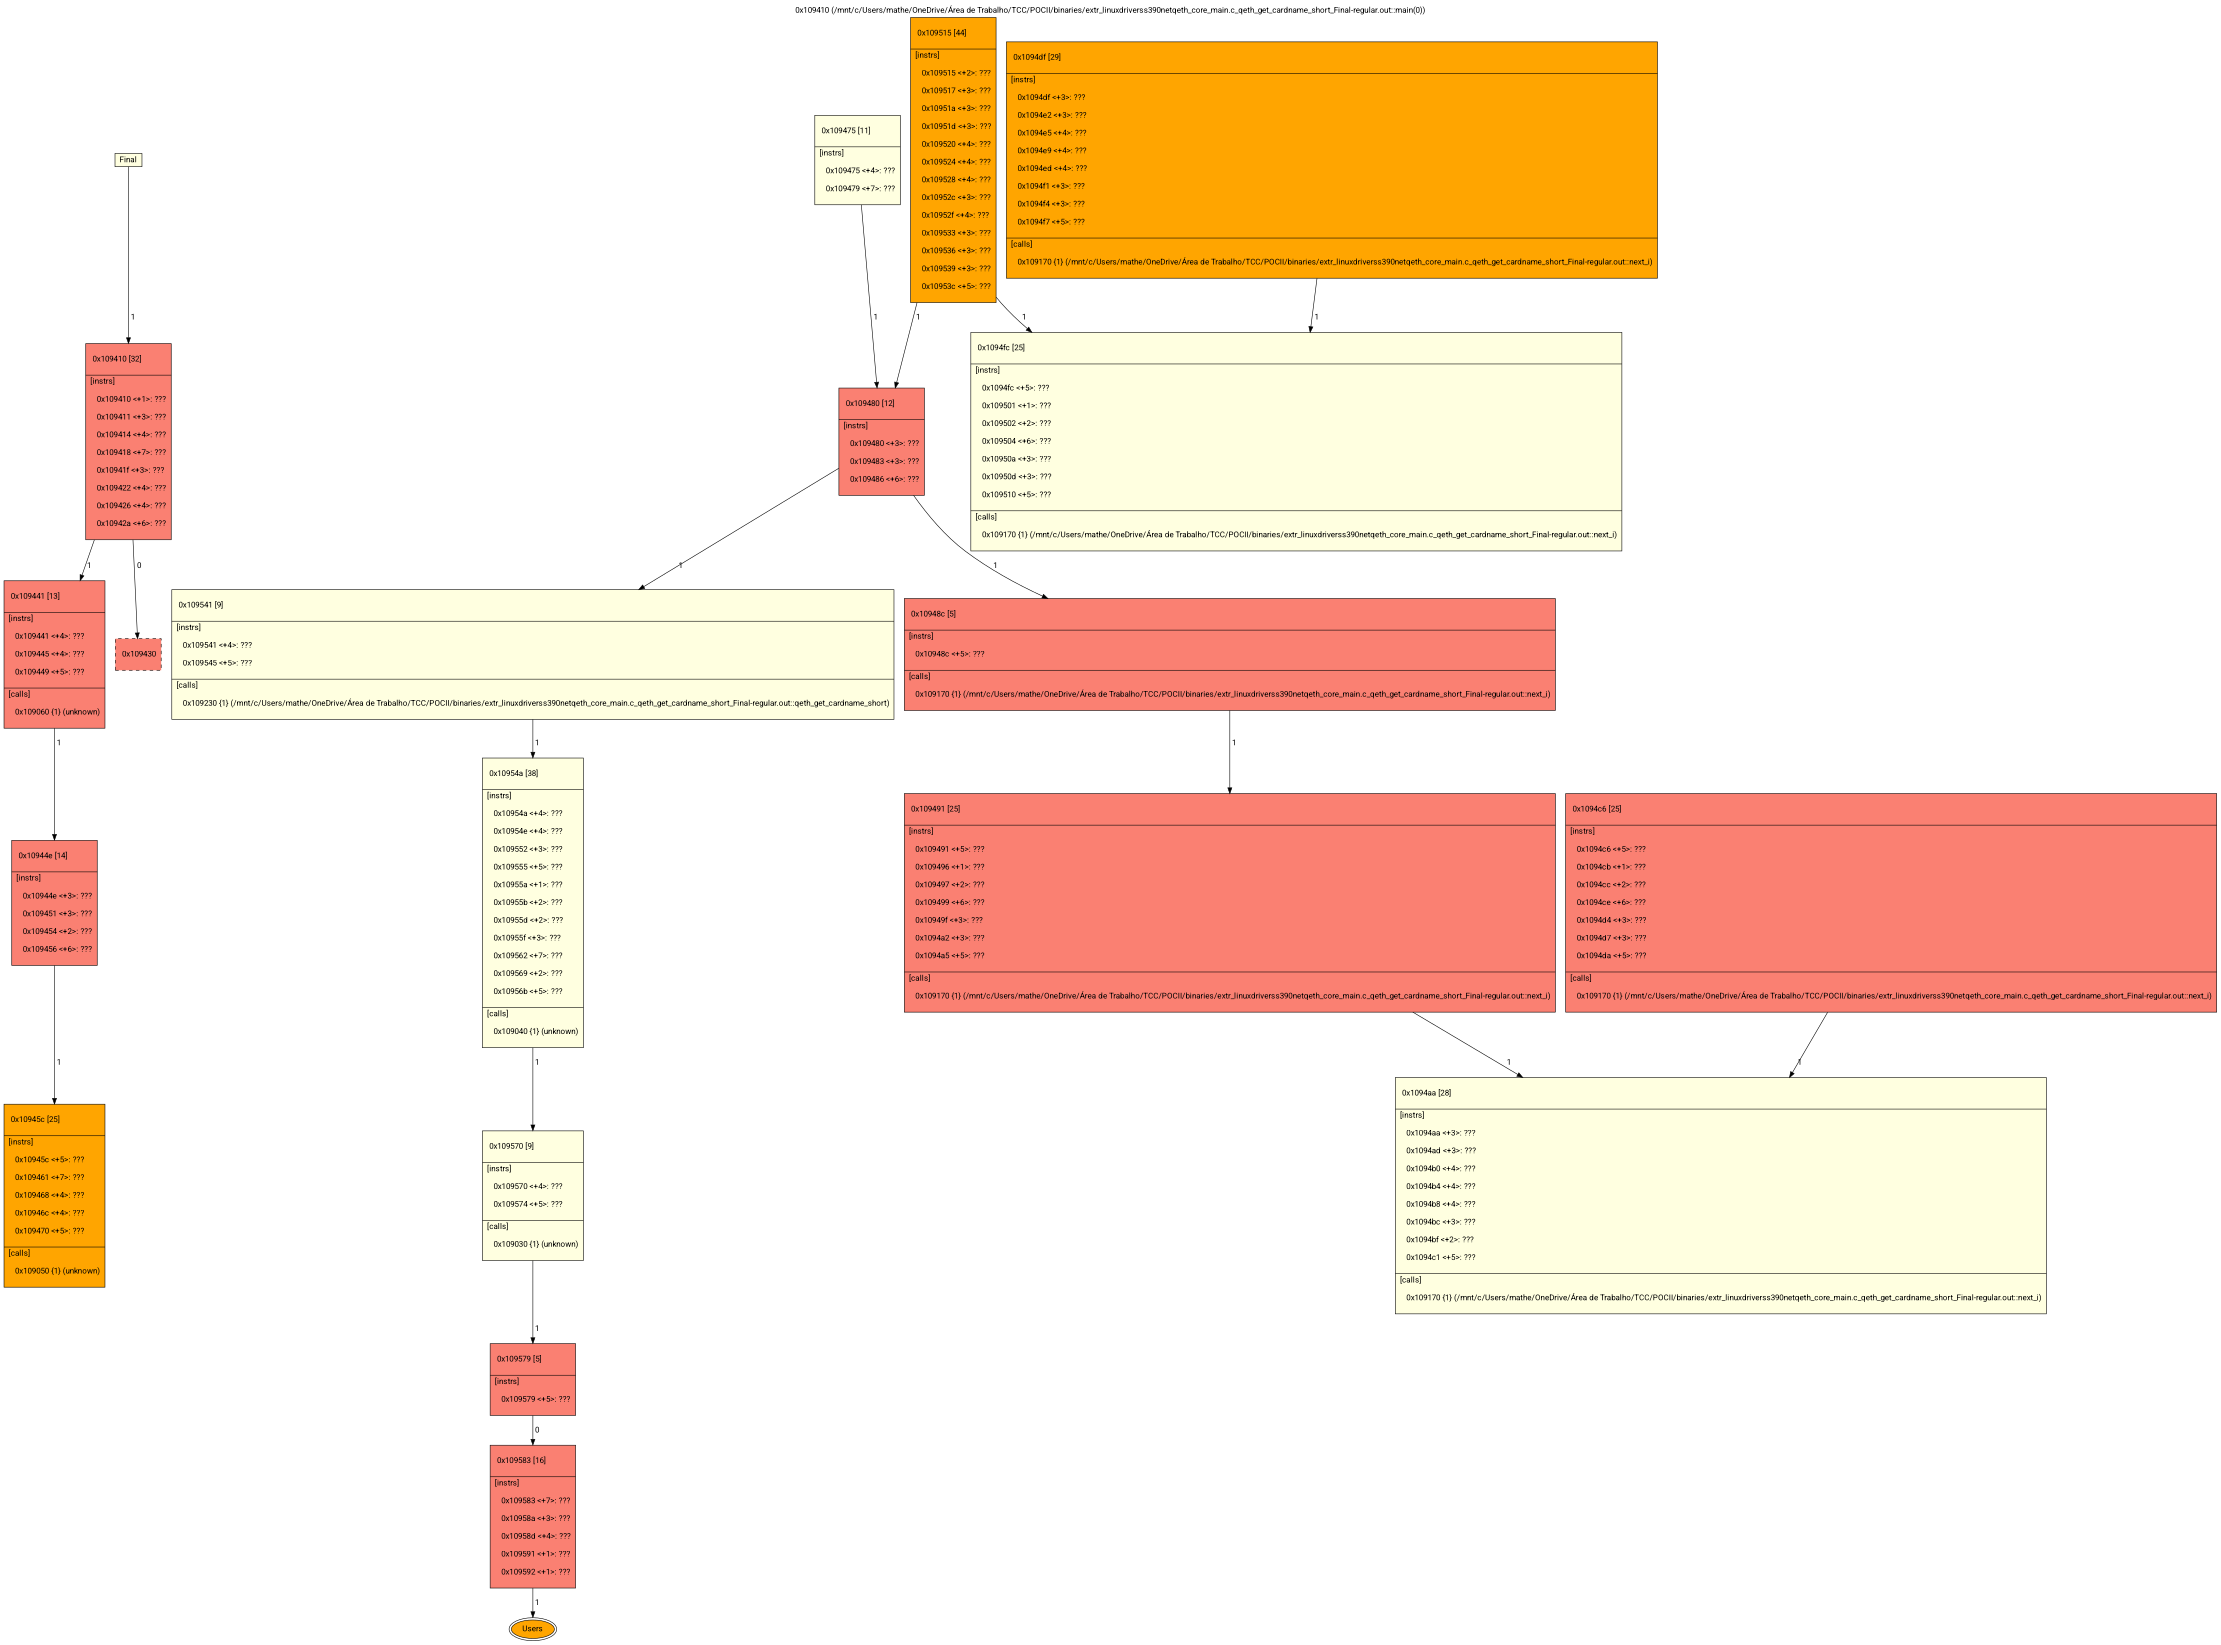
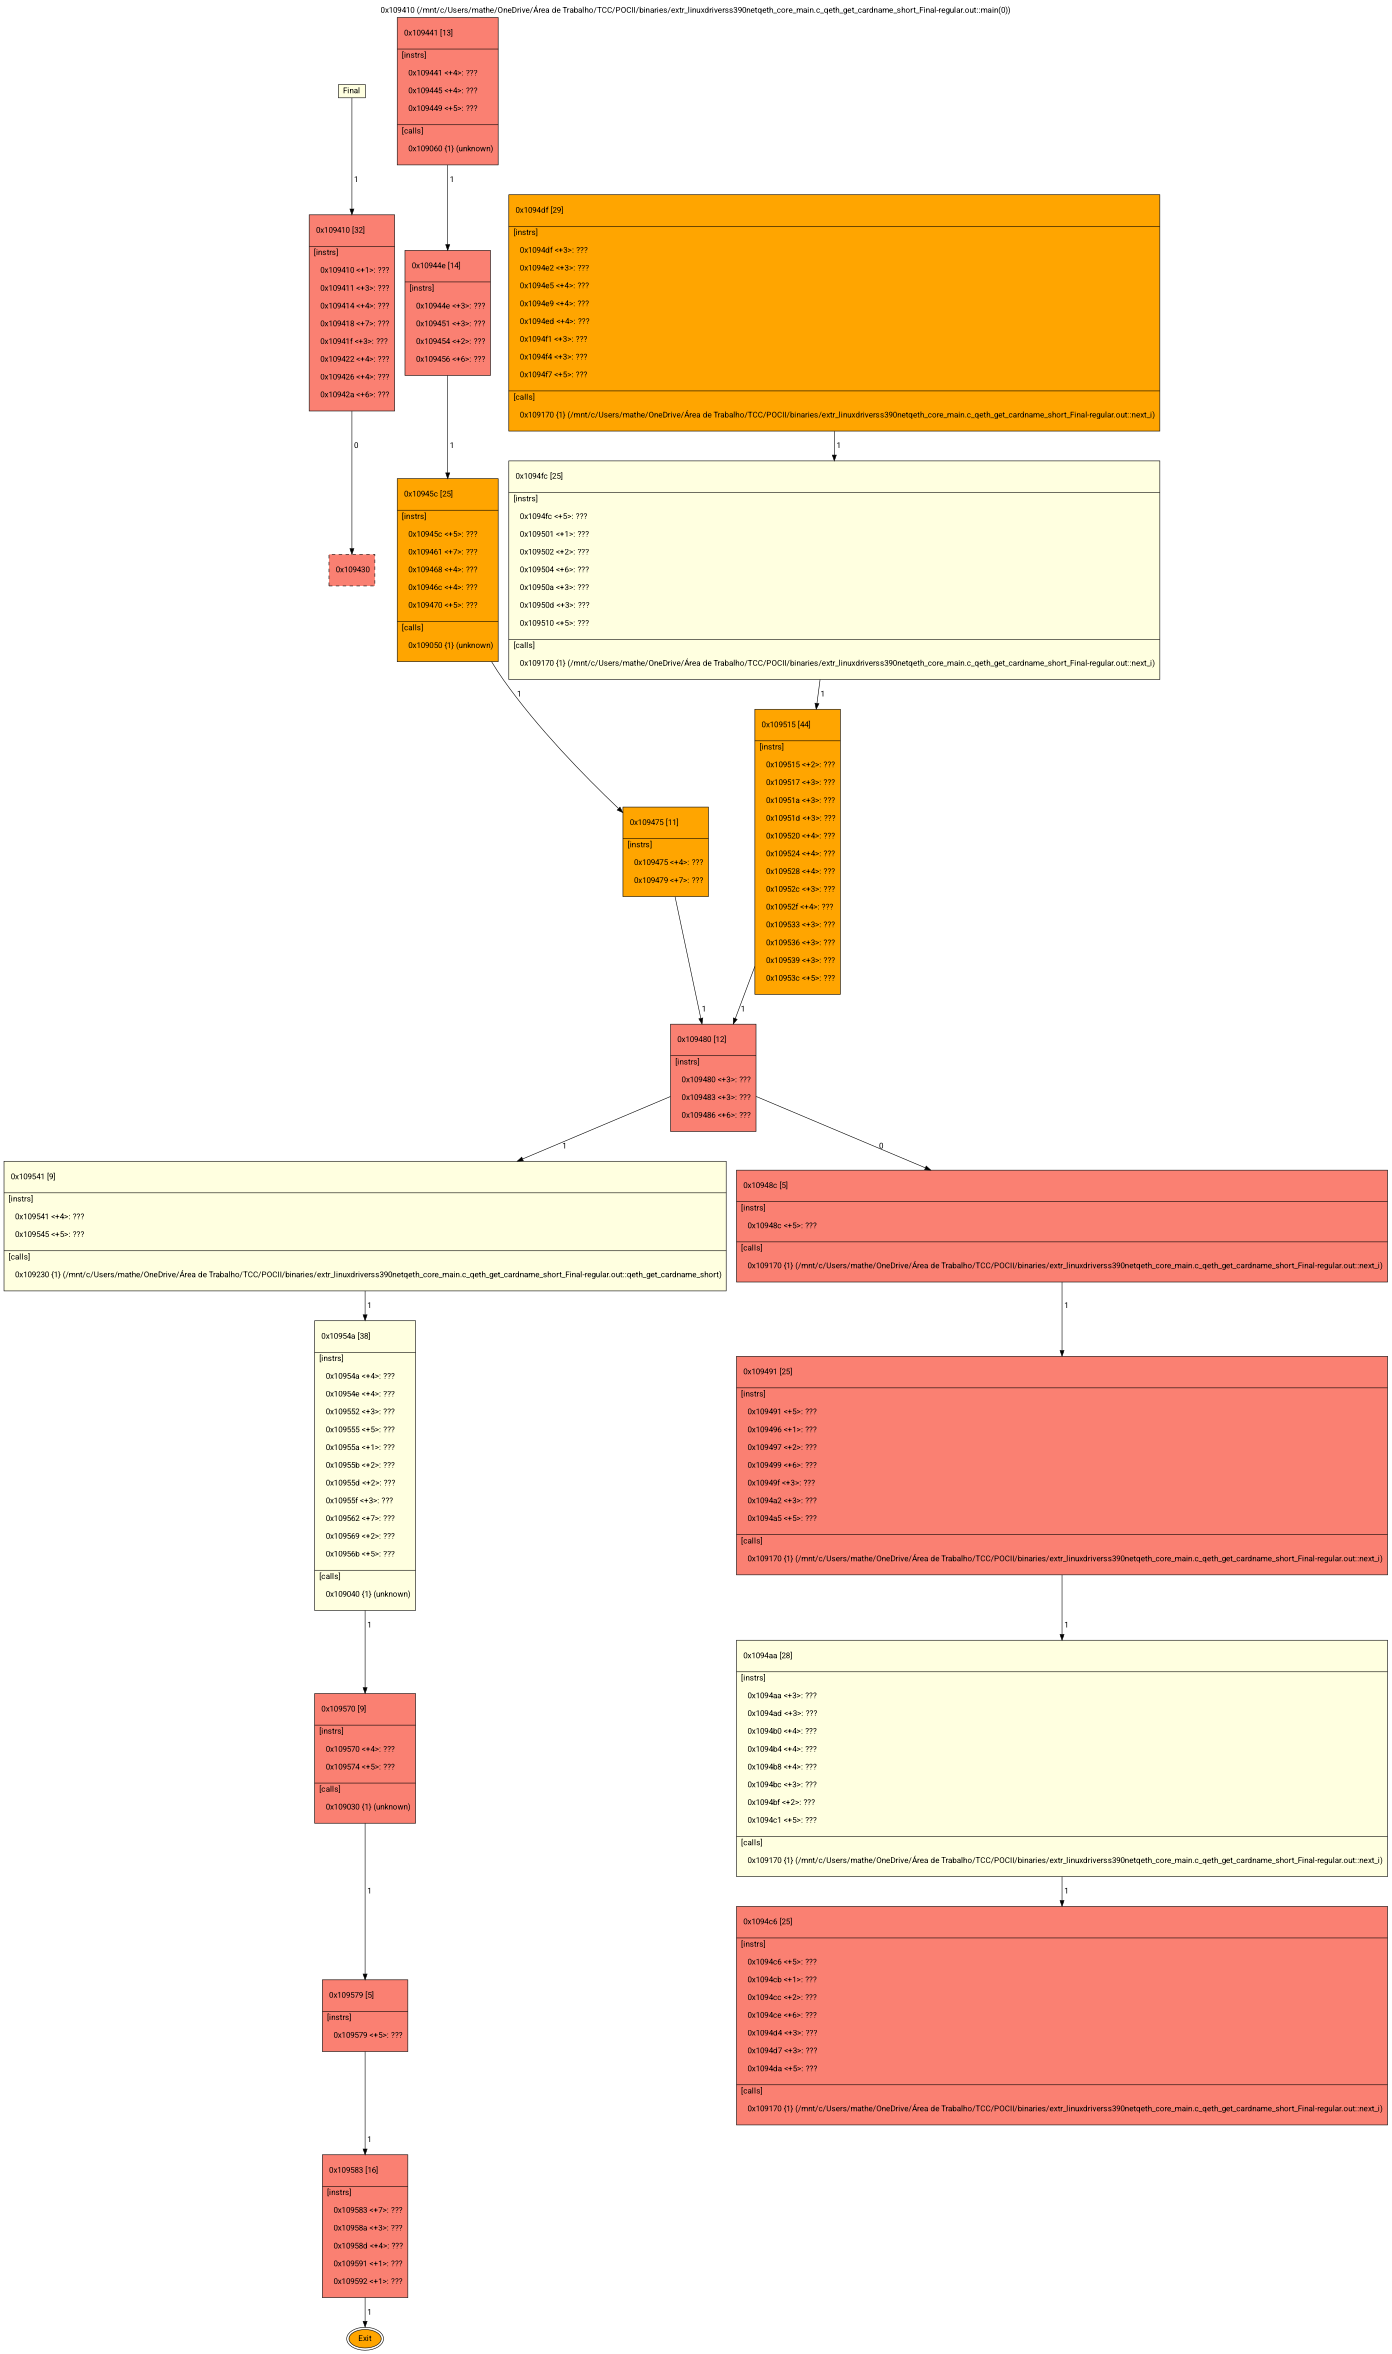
node "0x109475 [11]": fillcolor lightyellow -> orange
edge "0x109515 [44]" -> "0x1094fc [25]": reversed
edge "0x109410 [32]" -> "0x109441 [13]": removed, label "1"
edge "0x109480 [12]" -> "0x10948c [5]": label " 1" -> " 0"
edge "0x10945c [25]" -> "0x109475 [11]": added, label "1"
edge "0x1094c6 [25]" -> "0x1094aa [28]": reversed
node "0x109570 [9]": fillcolor lightyellow -> salmon
edge "0x109579 [5]" -> "0x109583 [16]": label " 0" -> " 1"
node "Users": label "Users" -> "Exit"
